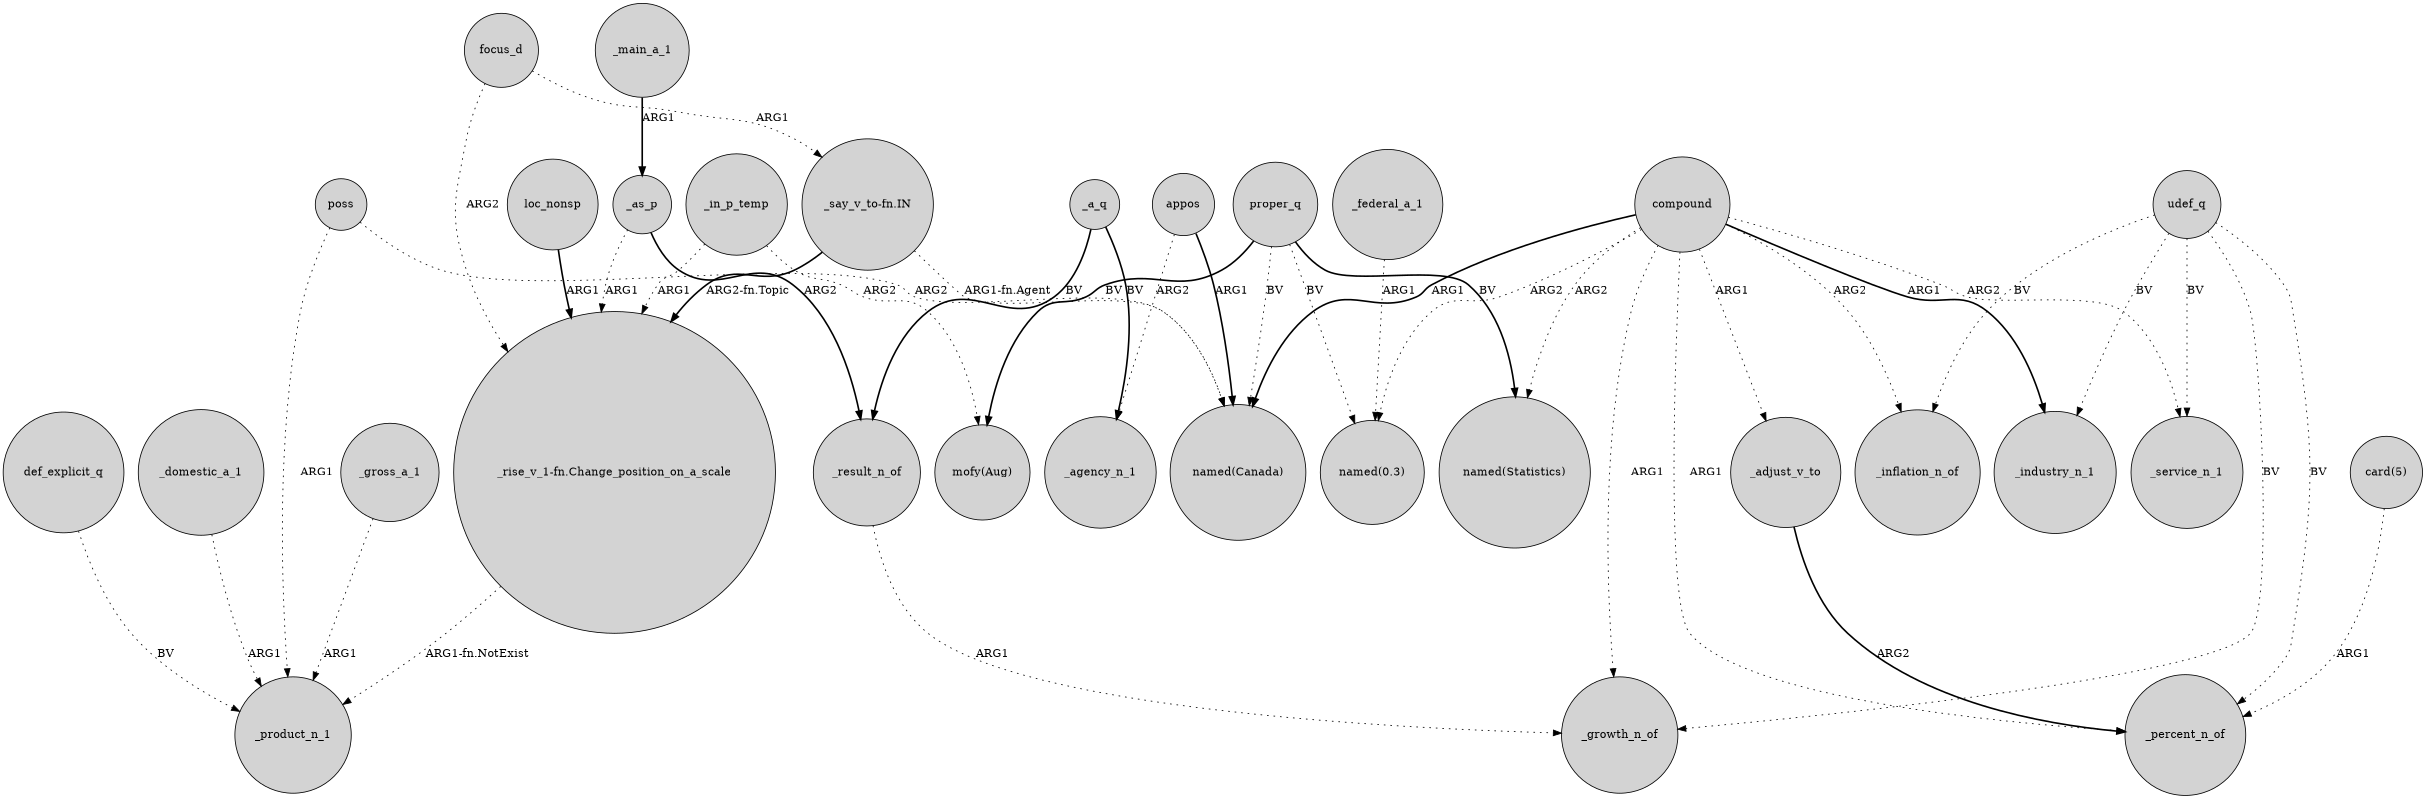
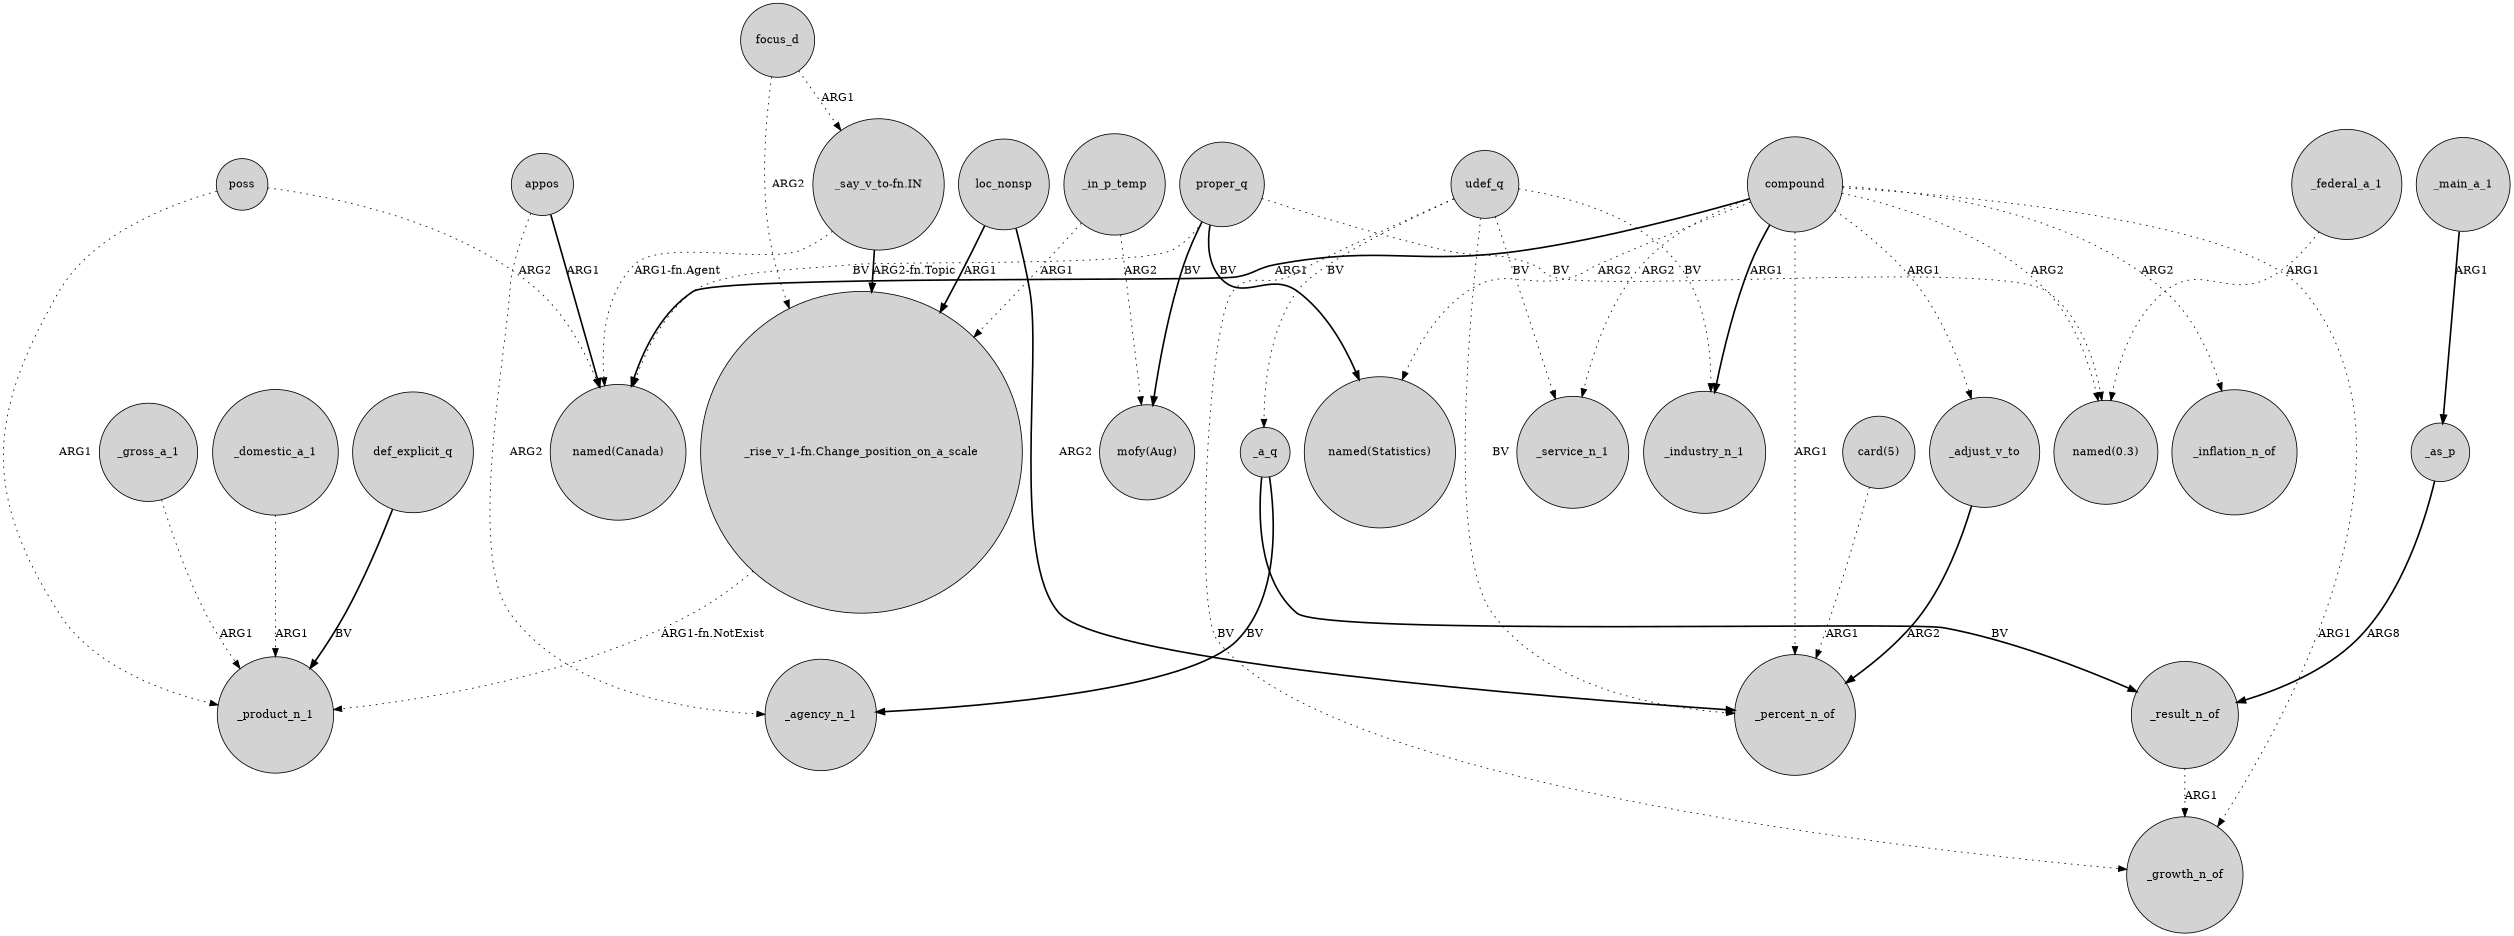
edge "_as_p" -> "_rise_v_1-fn.Change_position_on_a_scale": removed, label "ARG1"
edge "udef_q" -> "_inflation_n_of": now "udef_q" -> "_a_q"
edge "_as_p" -> "_result_n_of": label "ARG2" -> "ARG8"
edge "def_explicit_q" -> "_product_n_1": style dotted -> bold
edge "loc_nonsp" -> "_percent_n_of": added, label "ARG2"
